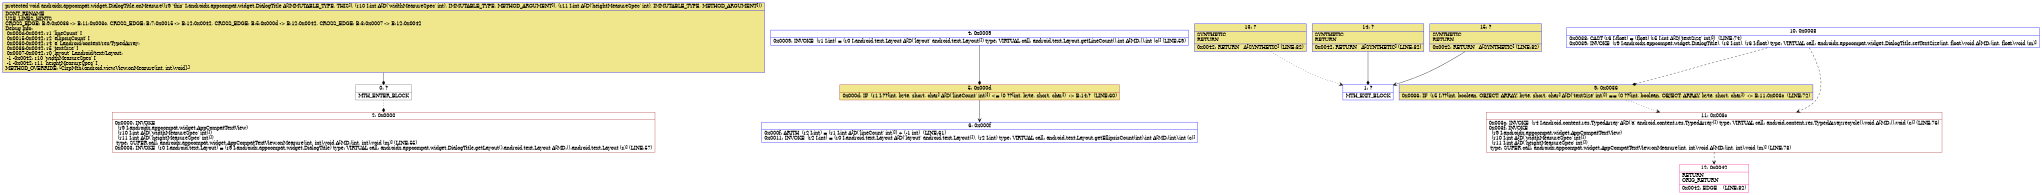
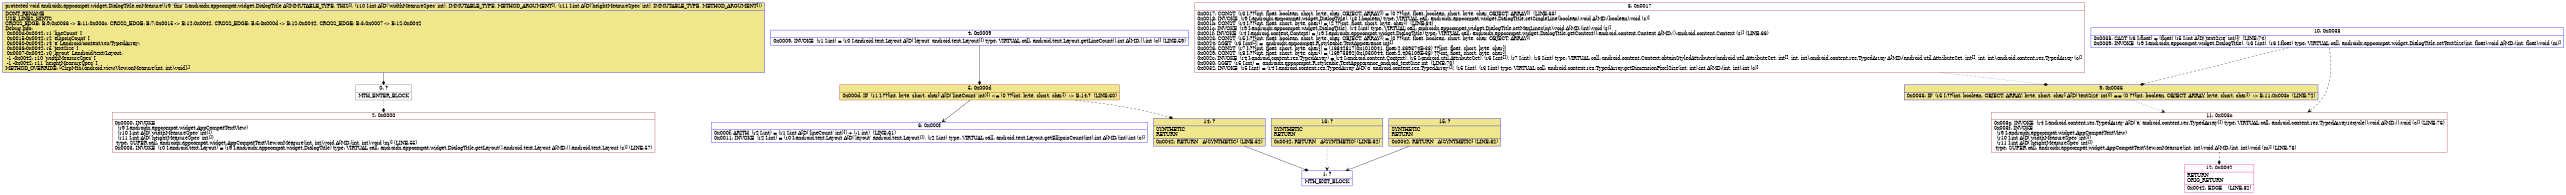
node "8: 0x0017": added
edge "5: 0x000d" -> "14: ?": added
edge "11: 0x003c" -> "12: 0x0042": arrowhead vee -> diamond
